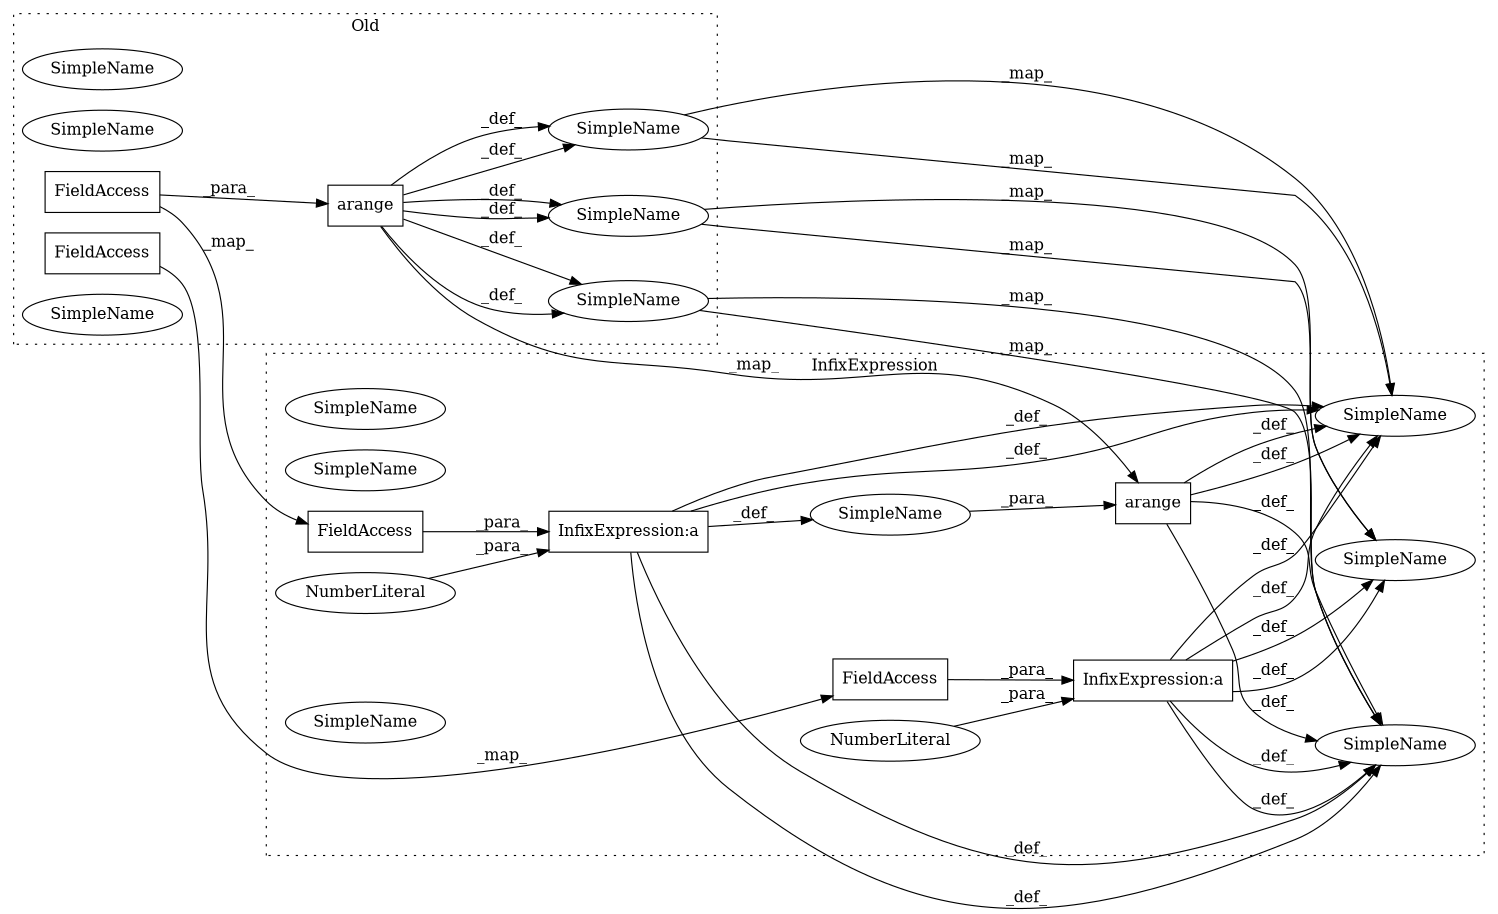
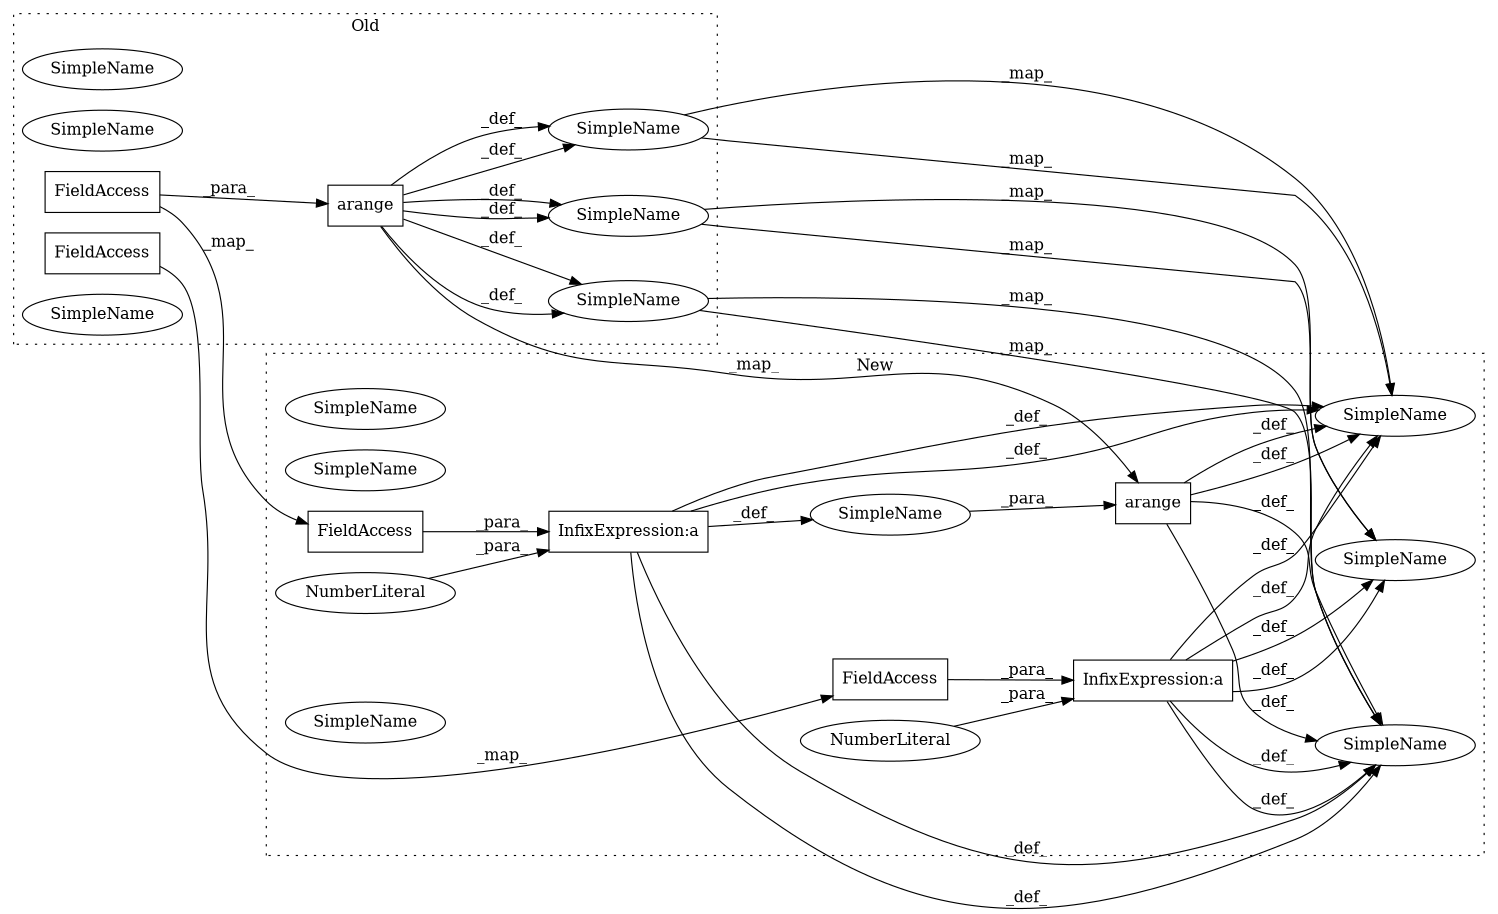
cluster "InfixExpression": label "InfixExpression" -> "New"
